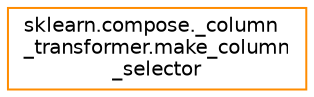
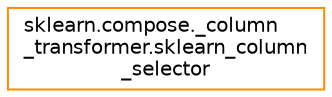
node "sklearn.compose._column _transformer.make_column _selector": label "sklearn.compose._column _transformer.make_column _selector" -> "sklearn.compose._column _transformer.sklearn_column _selector"
